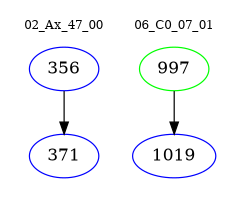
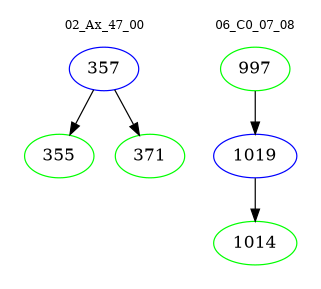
cluster "06_C0_07_01": label "06_C0_07_01" -> "06_C0_07_08"
node "356": label "356" -> "357"
node "355": added
node "371": color blue -> green
node "1014": added
